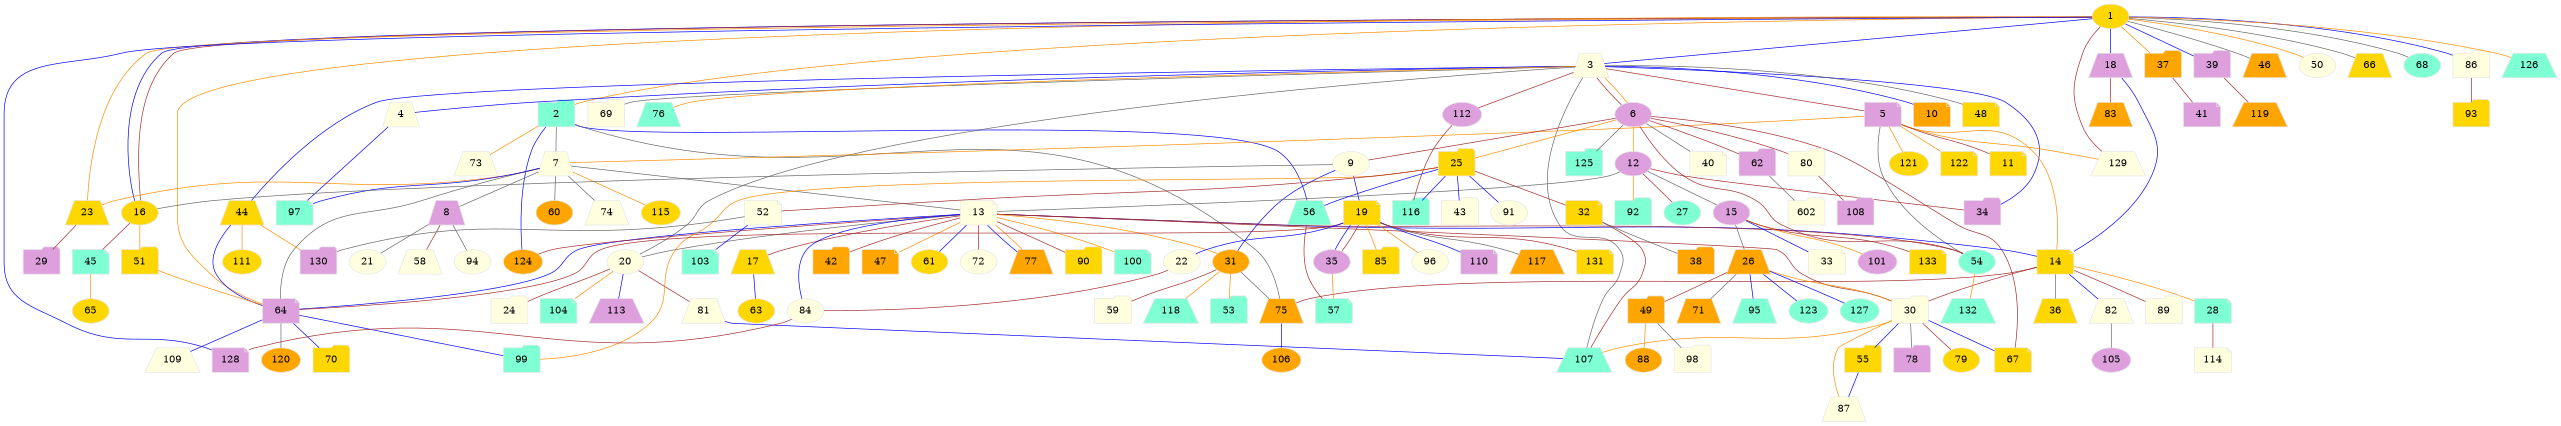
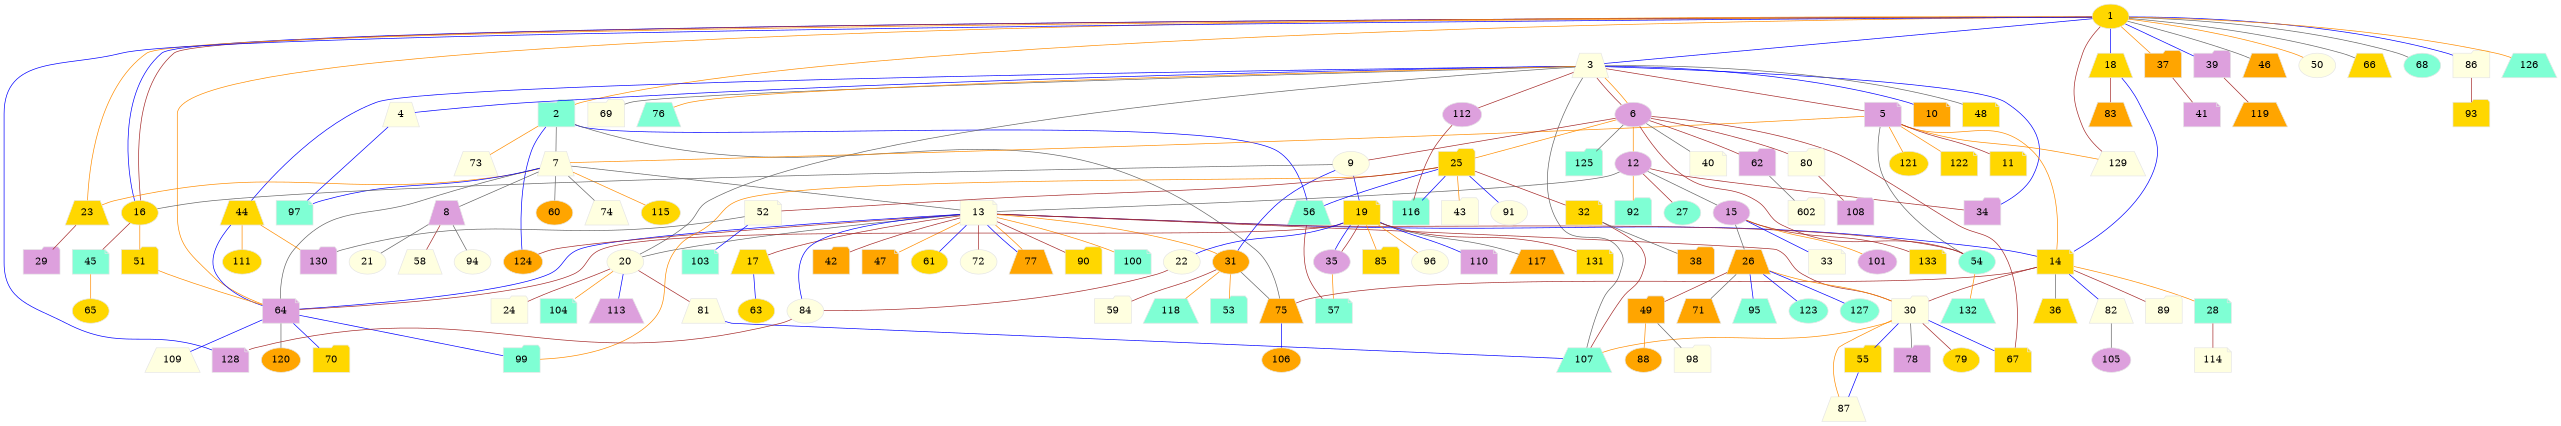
node "18": fillcolor plum -> gold
edge "25" -- "43": color blue -> darkorange
